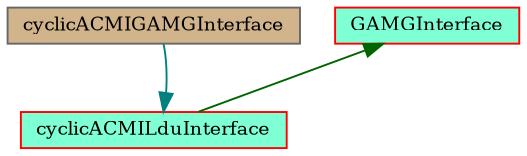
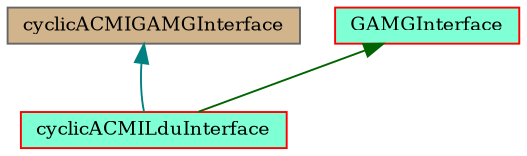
edge "cyclicACMIGAMGInterface" -> "cyclicACMILduInterface": reversed
